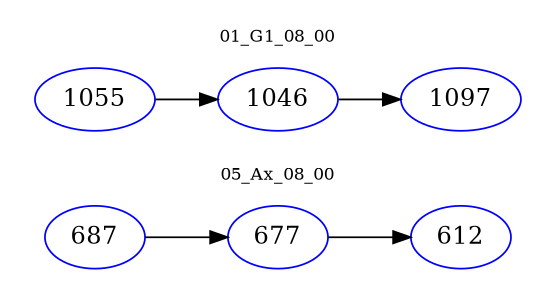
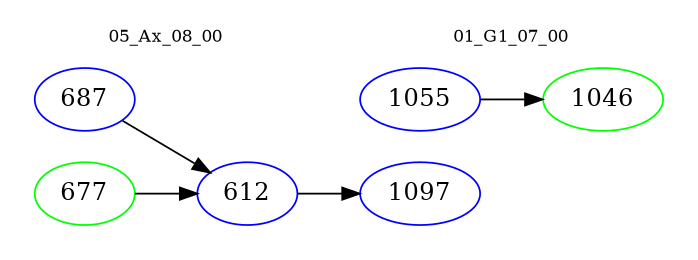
cluster "01_G1_08_00": label "01_G1_08_00" -> "01_G1_07_00"
node "1046": color blue -> green
edge "1046" -> "1097": now "612" -> "1097"
edge "687" -> "677": now "687" -> "612"
node "677": color blue -> green
